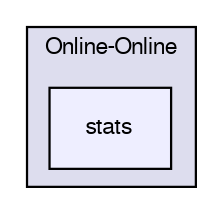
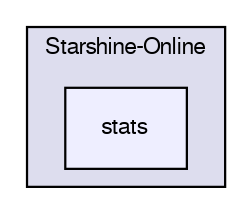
cluster "Online-Online": label "Online-Online" -> "Starshine-Online"
